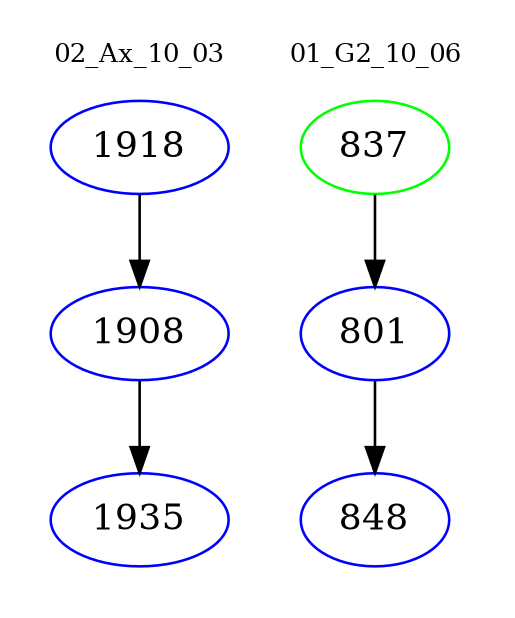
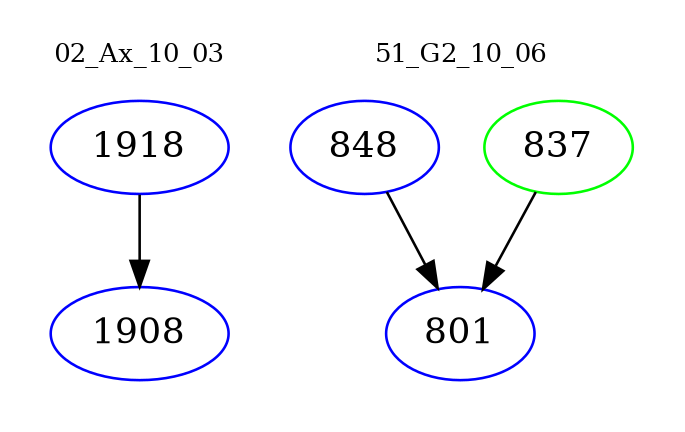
cluster "01_G2_10_06": label "01_G2_10_06" -> "51_G2_10_06"
edge "801" -> "848": reversed
node "1935": removed
